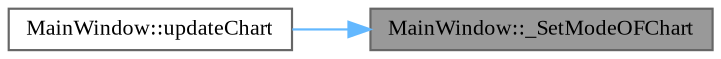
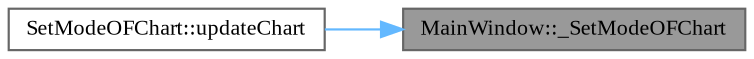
node "MainWindow::updateChart": label "MainWindow::updateChart" -> "SetModeOFChart::updateChart"
